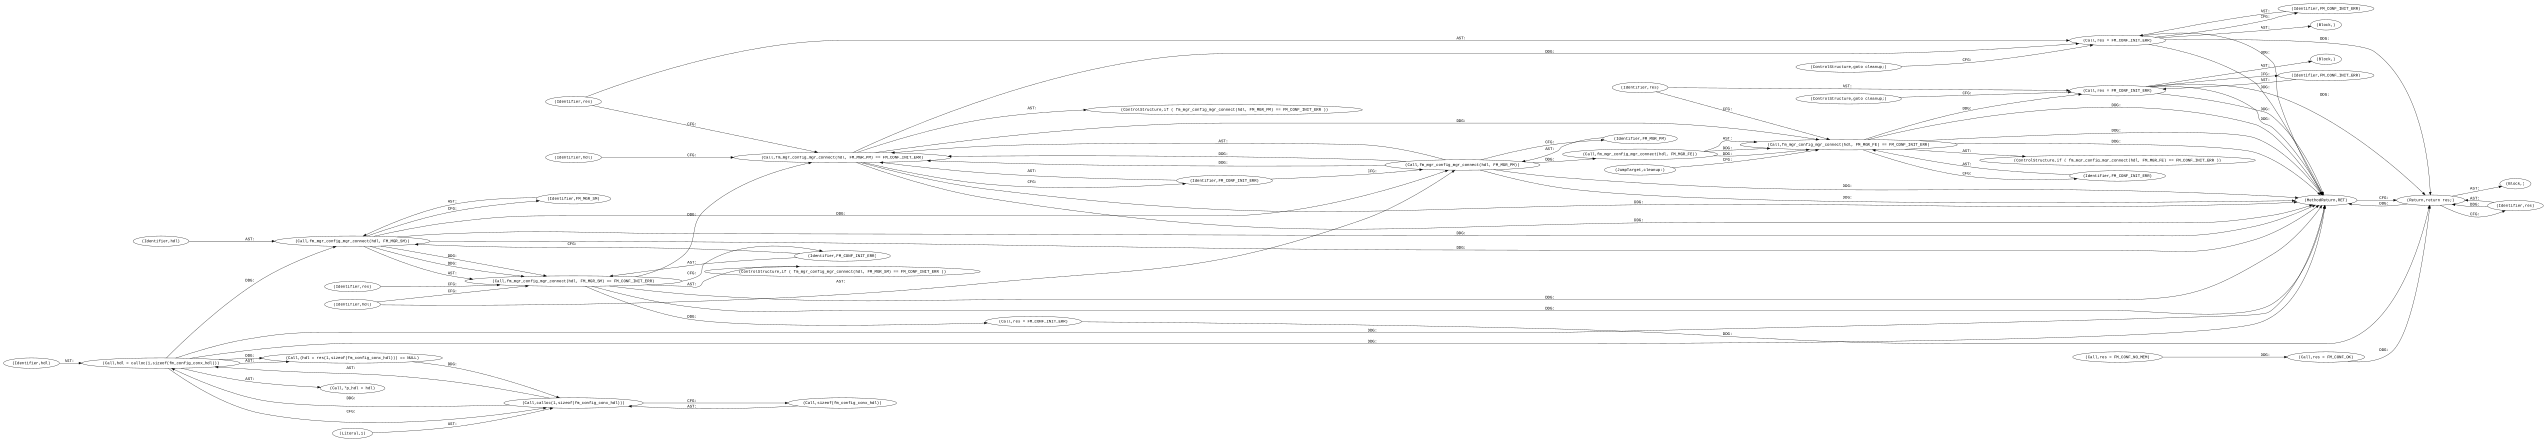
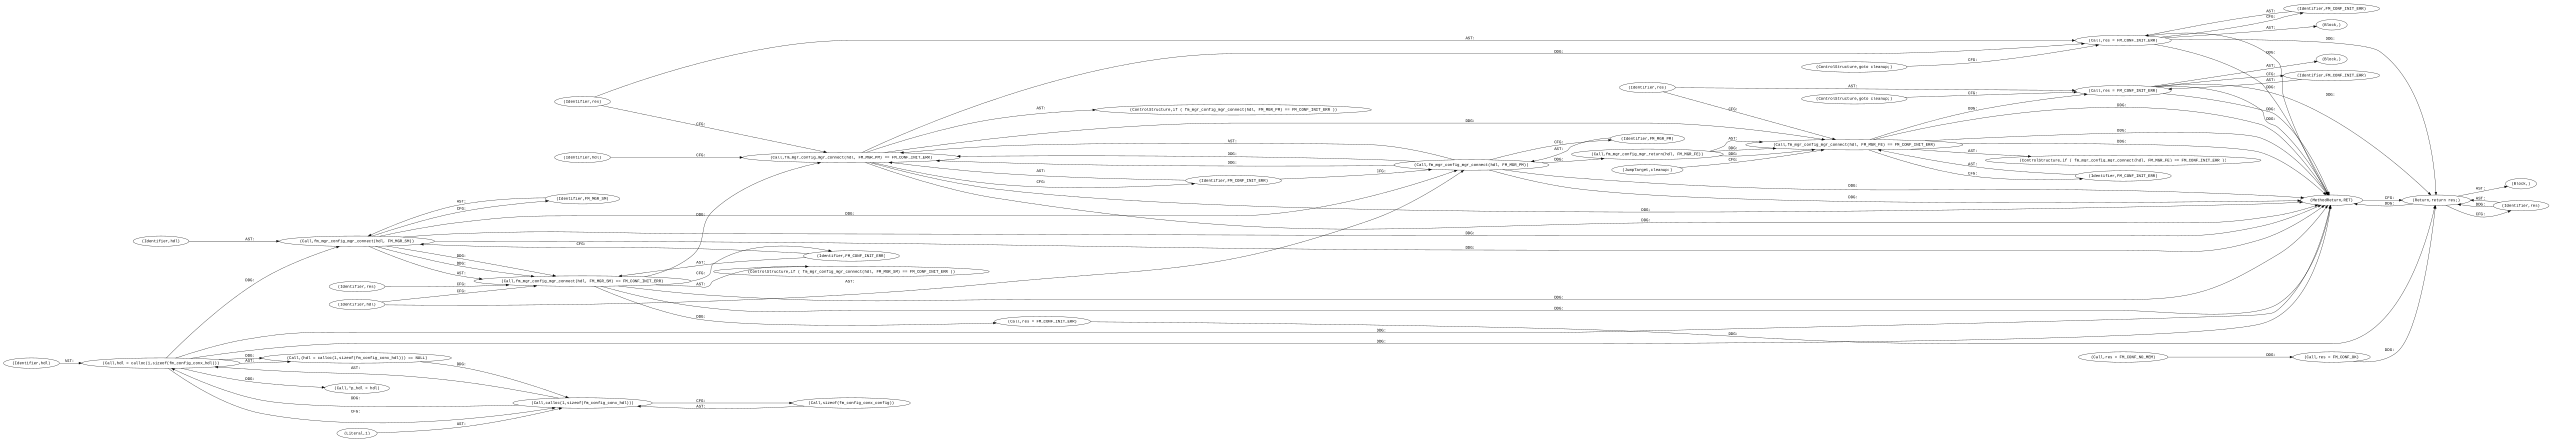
node "(Call,fm_mgr_config_mgr_connect(hdl, FM_MGR_FE))": label "(Call,fm_mgr_config_mgr_connect(hdl, FM_MGR_FE))" -> "(Call,fm_mgr_config_mgr_return(hdl, FM_MGR_FE))"
node "(Call,(hdl = res(1,sizeof(fm_config_conx_hdl))) == NULL)": label "(Call,(hdl = res(1,sizeof(fm_config_conx_hdl))) == NULL)" -> "(Call,(hdl = calloc(1,sizeof(fm_config_conx_hdl))) == NULL)"
edge "(Call,hdl = calloc(1,sizeof(fm_config_conx_hdl)))" -> "(Call,*p_hdl = hdl)": label "AST: " -> "DDG: "
node "(Call,sizeof(fm_config_conx_hdl))": label "(Call,sizeof(fm_config_conx_hdl))" -> "(Call,sizeof(fm_config_conx_config))"
